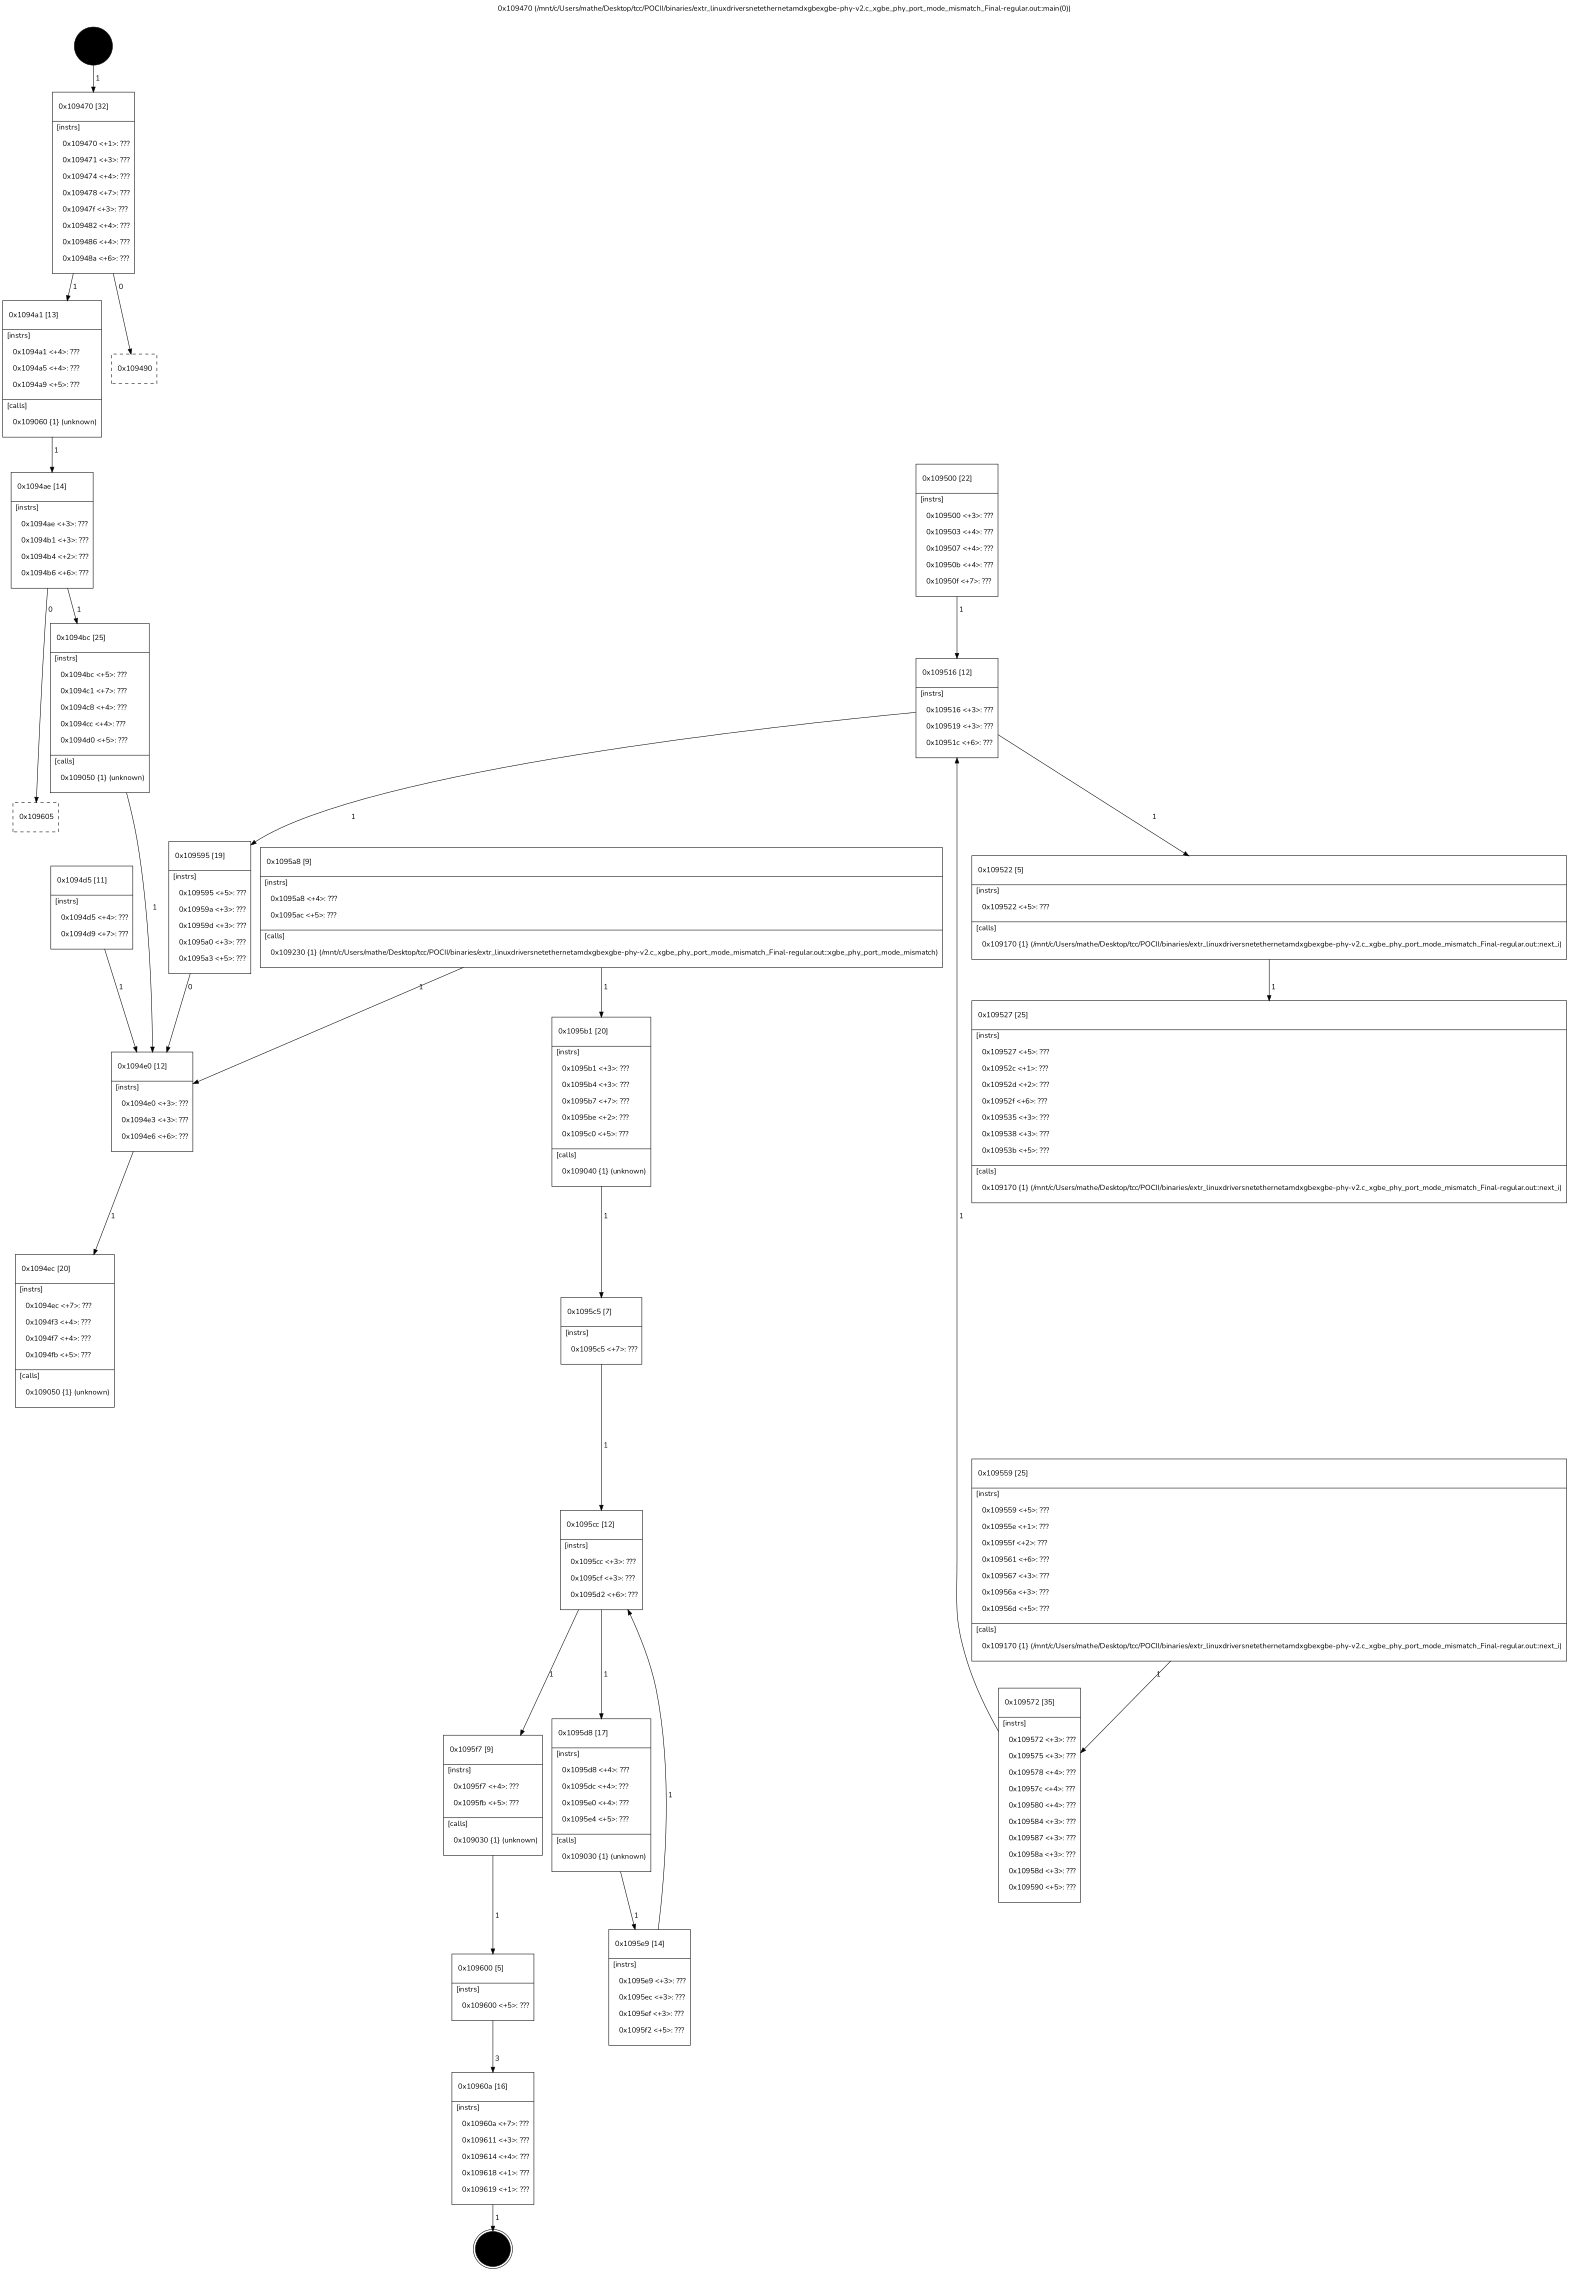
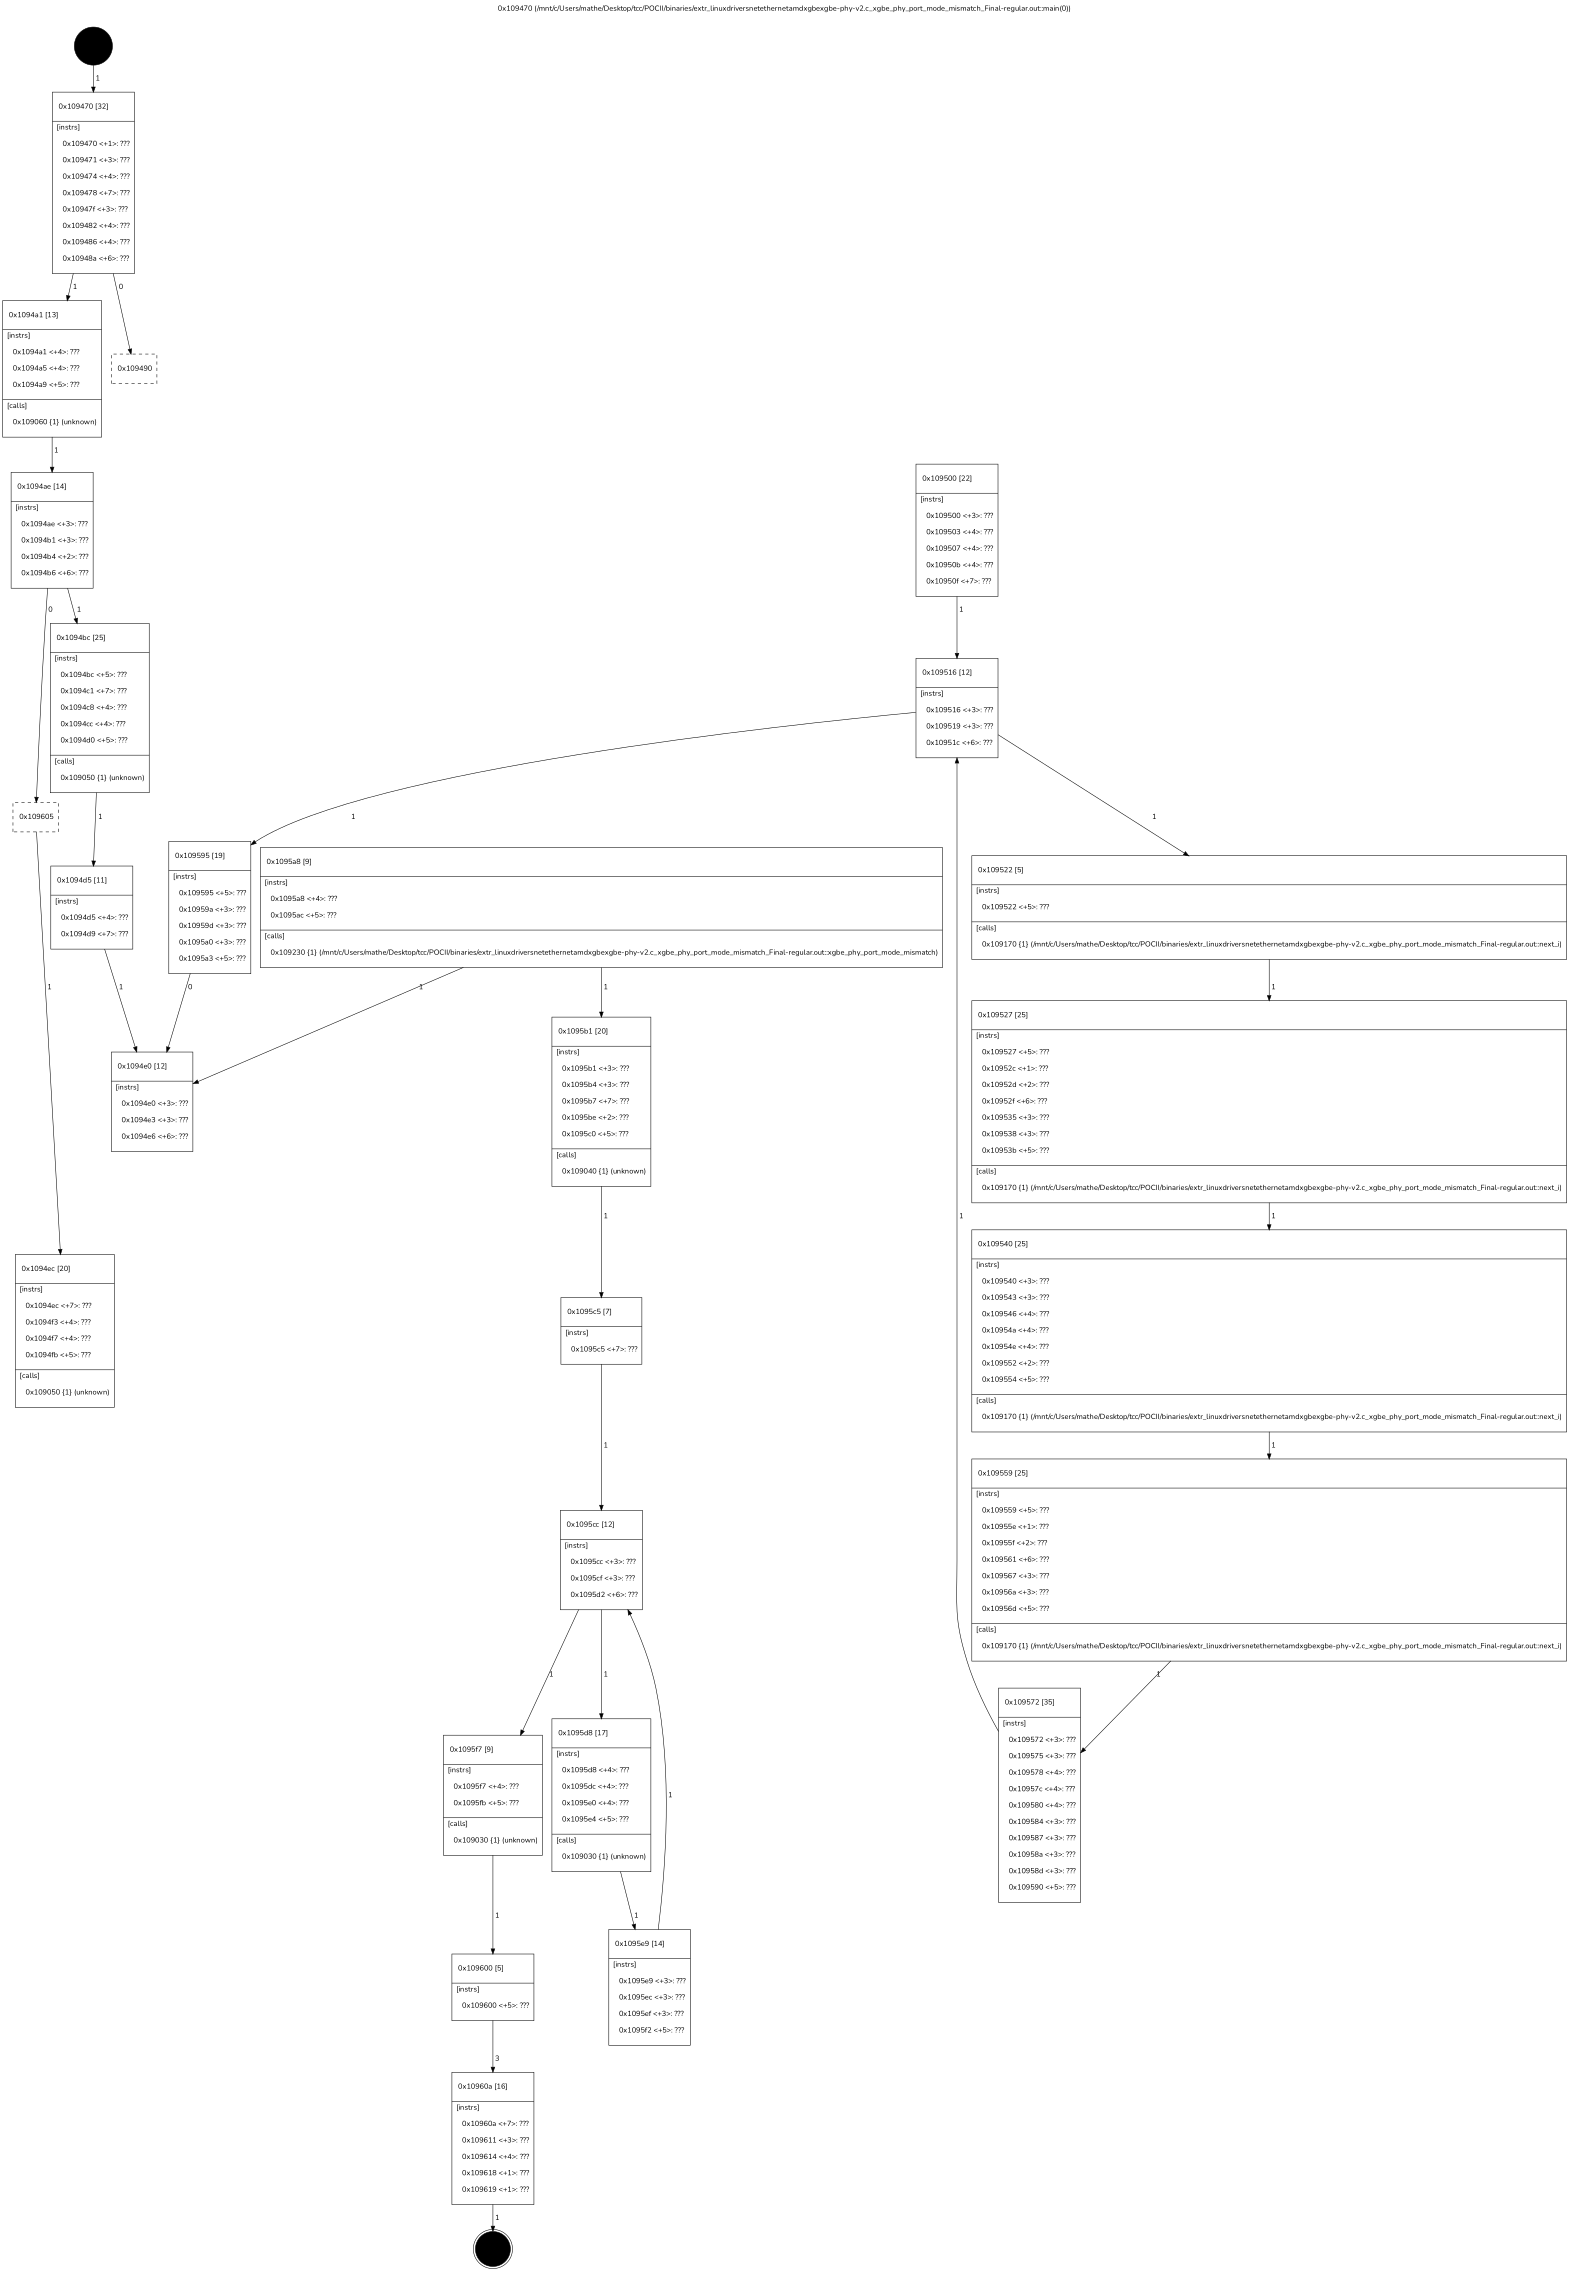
edge "0x1094bc [25]" -> "0x1094e0 [12]": now "0x1094bc [25]" -> "0x1094d5 [11]"
edge "0x1094e0 [12]" -> "0x1094ec [20]": now "0x109605" -> "0x1094ec [20]"
node "0x109540 [25]": added
